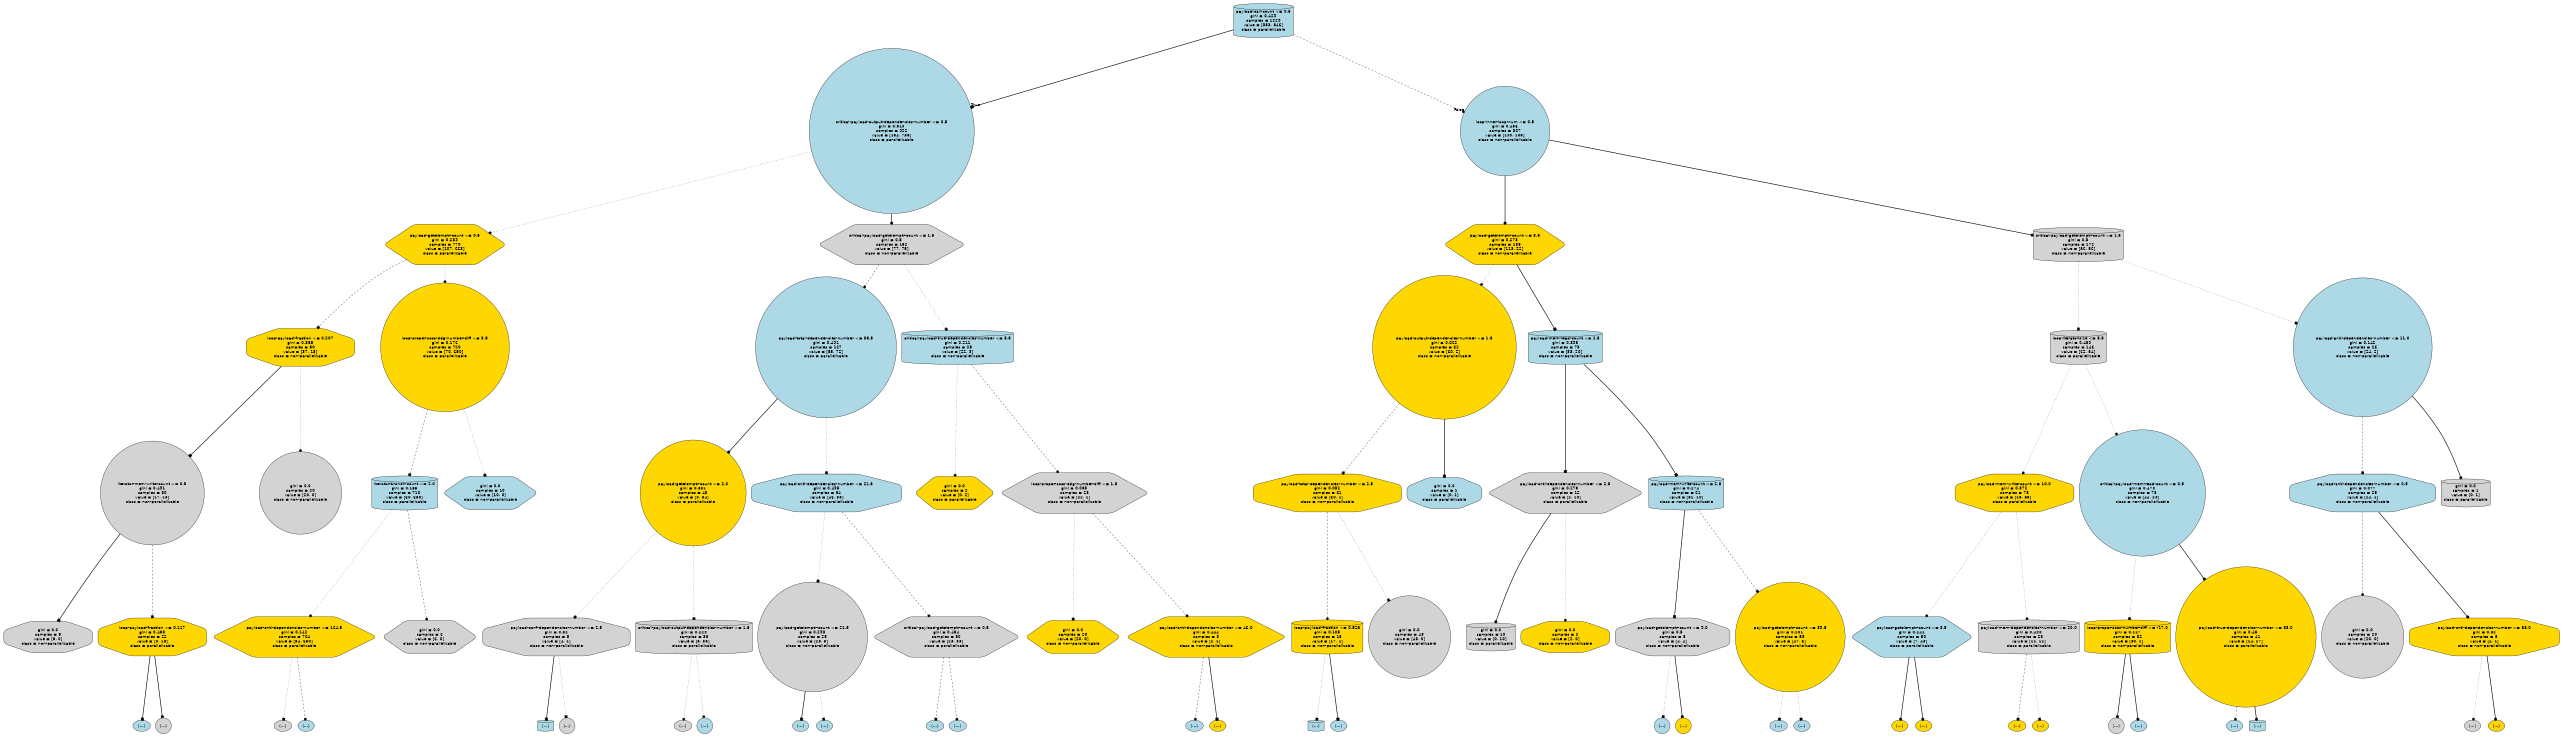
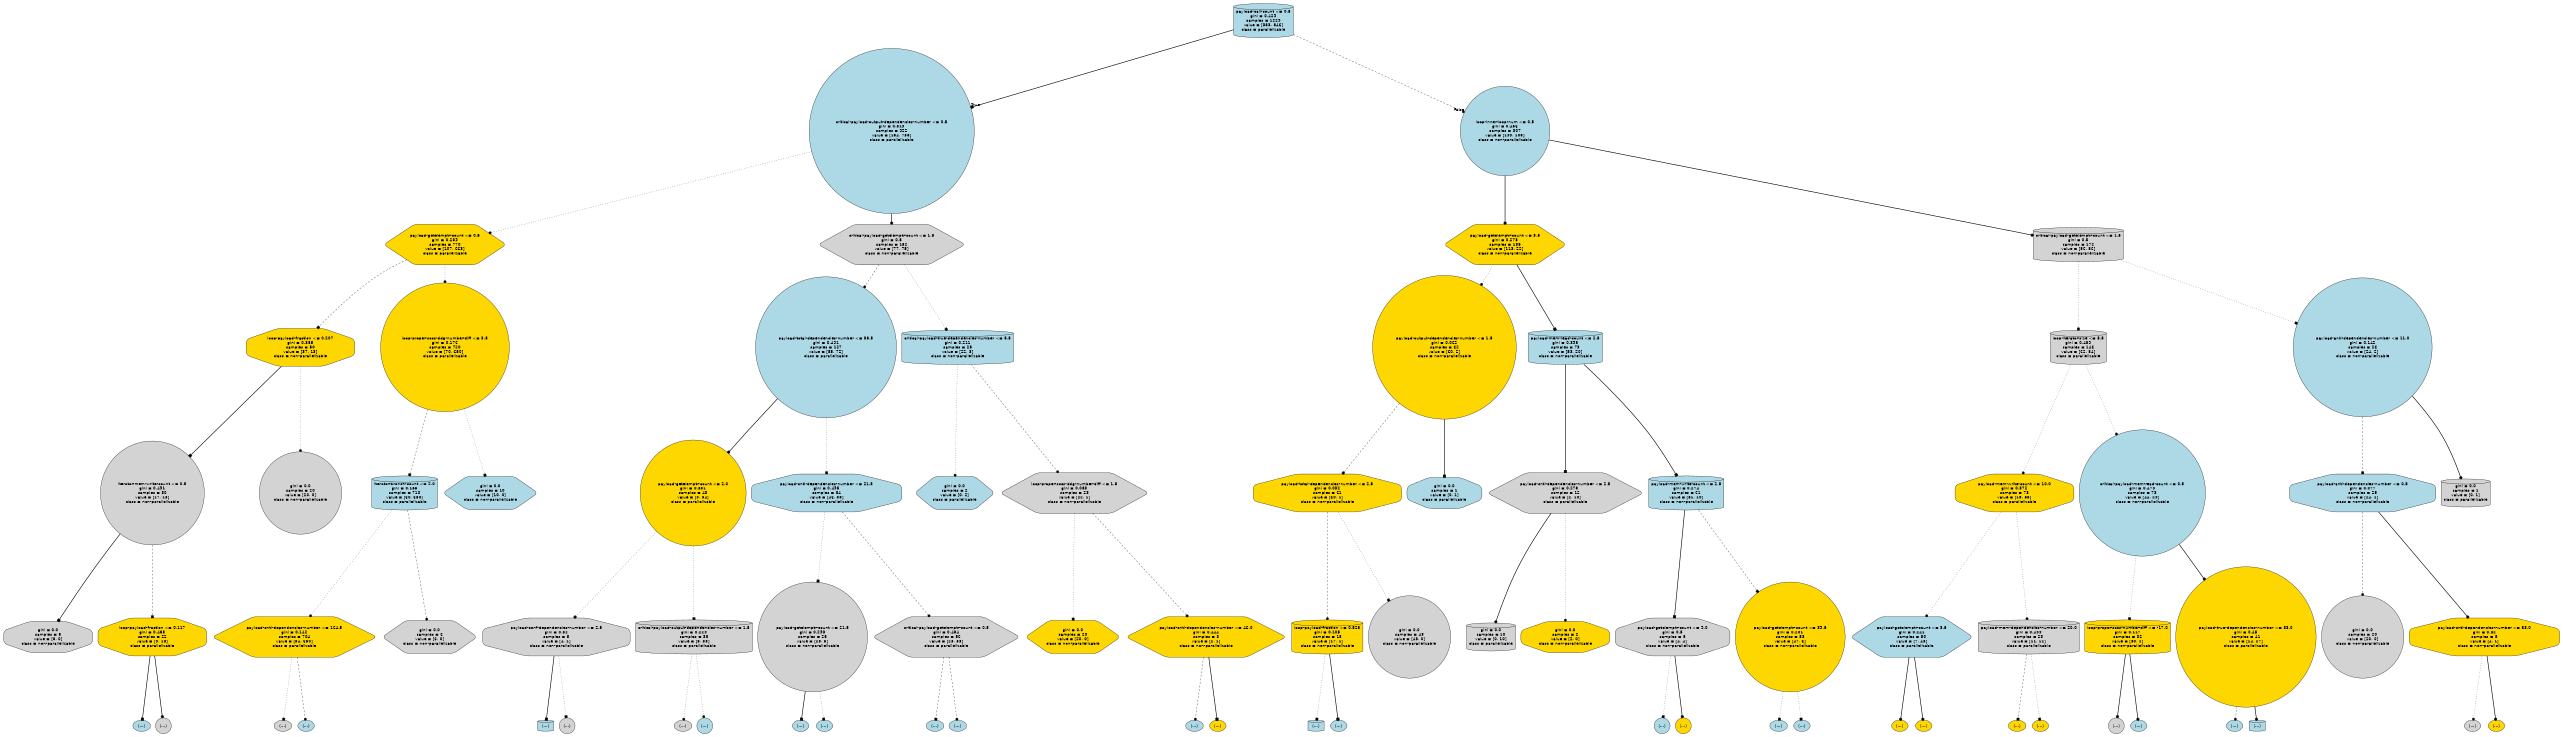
node "gini = 0.0 samples = 2 value = [0, 2] class = parallelizable": fillcolor gold -> lightblue
